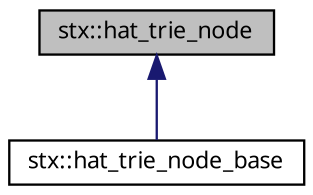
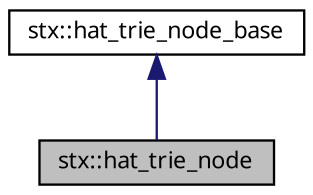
edge "stx::hat_trie_node_base" -> "stx::hat_trie_node": reversed
